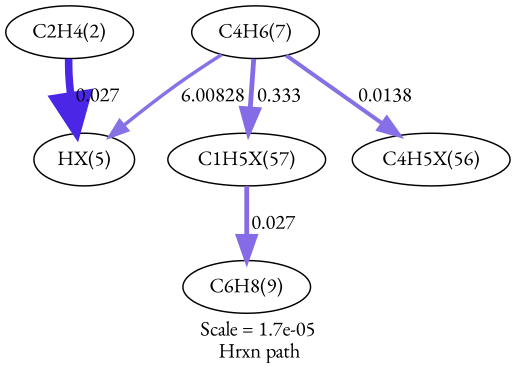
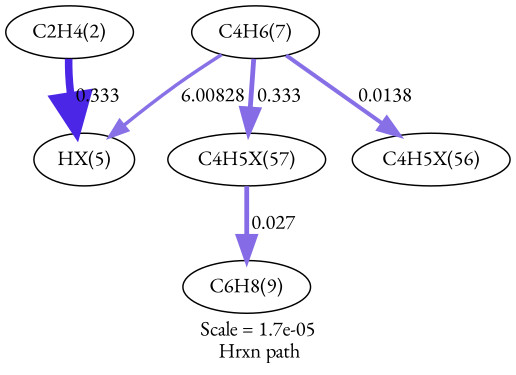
edge "C2H4(2)" -> "HX(5)": label " 0.027" -> " 0.333"
node "C1H5X(57)": label "C1H5X(57)" -> "C4H5X(57)"
